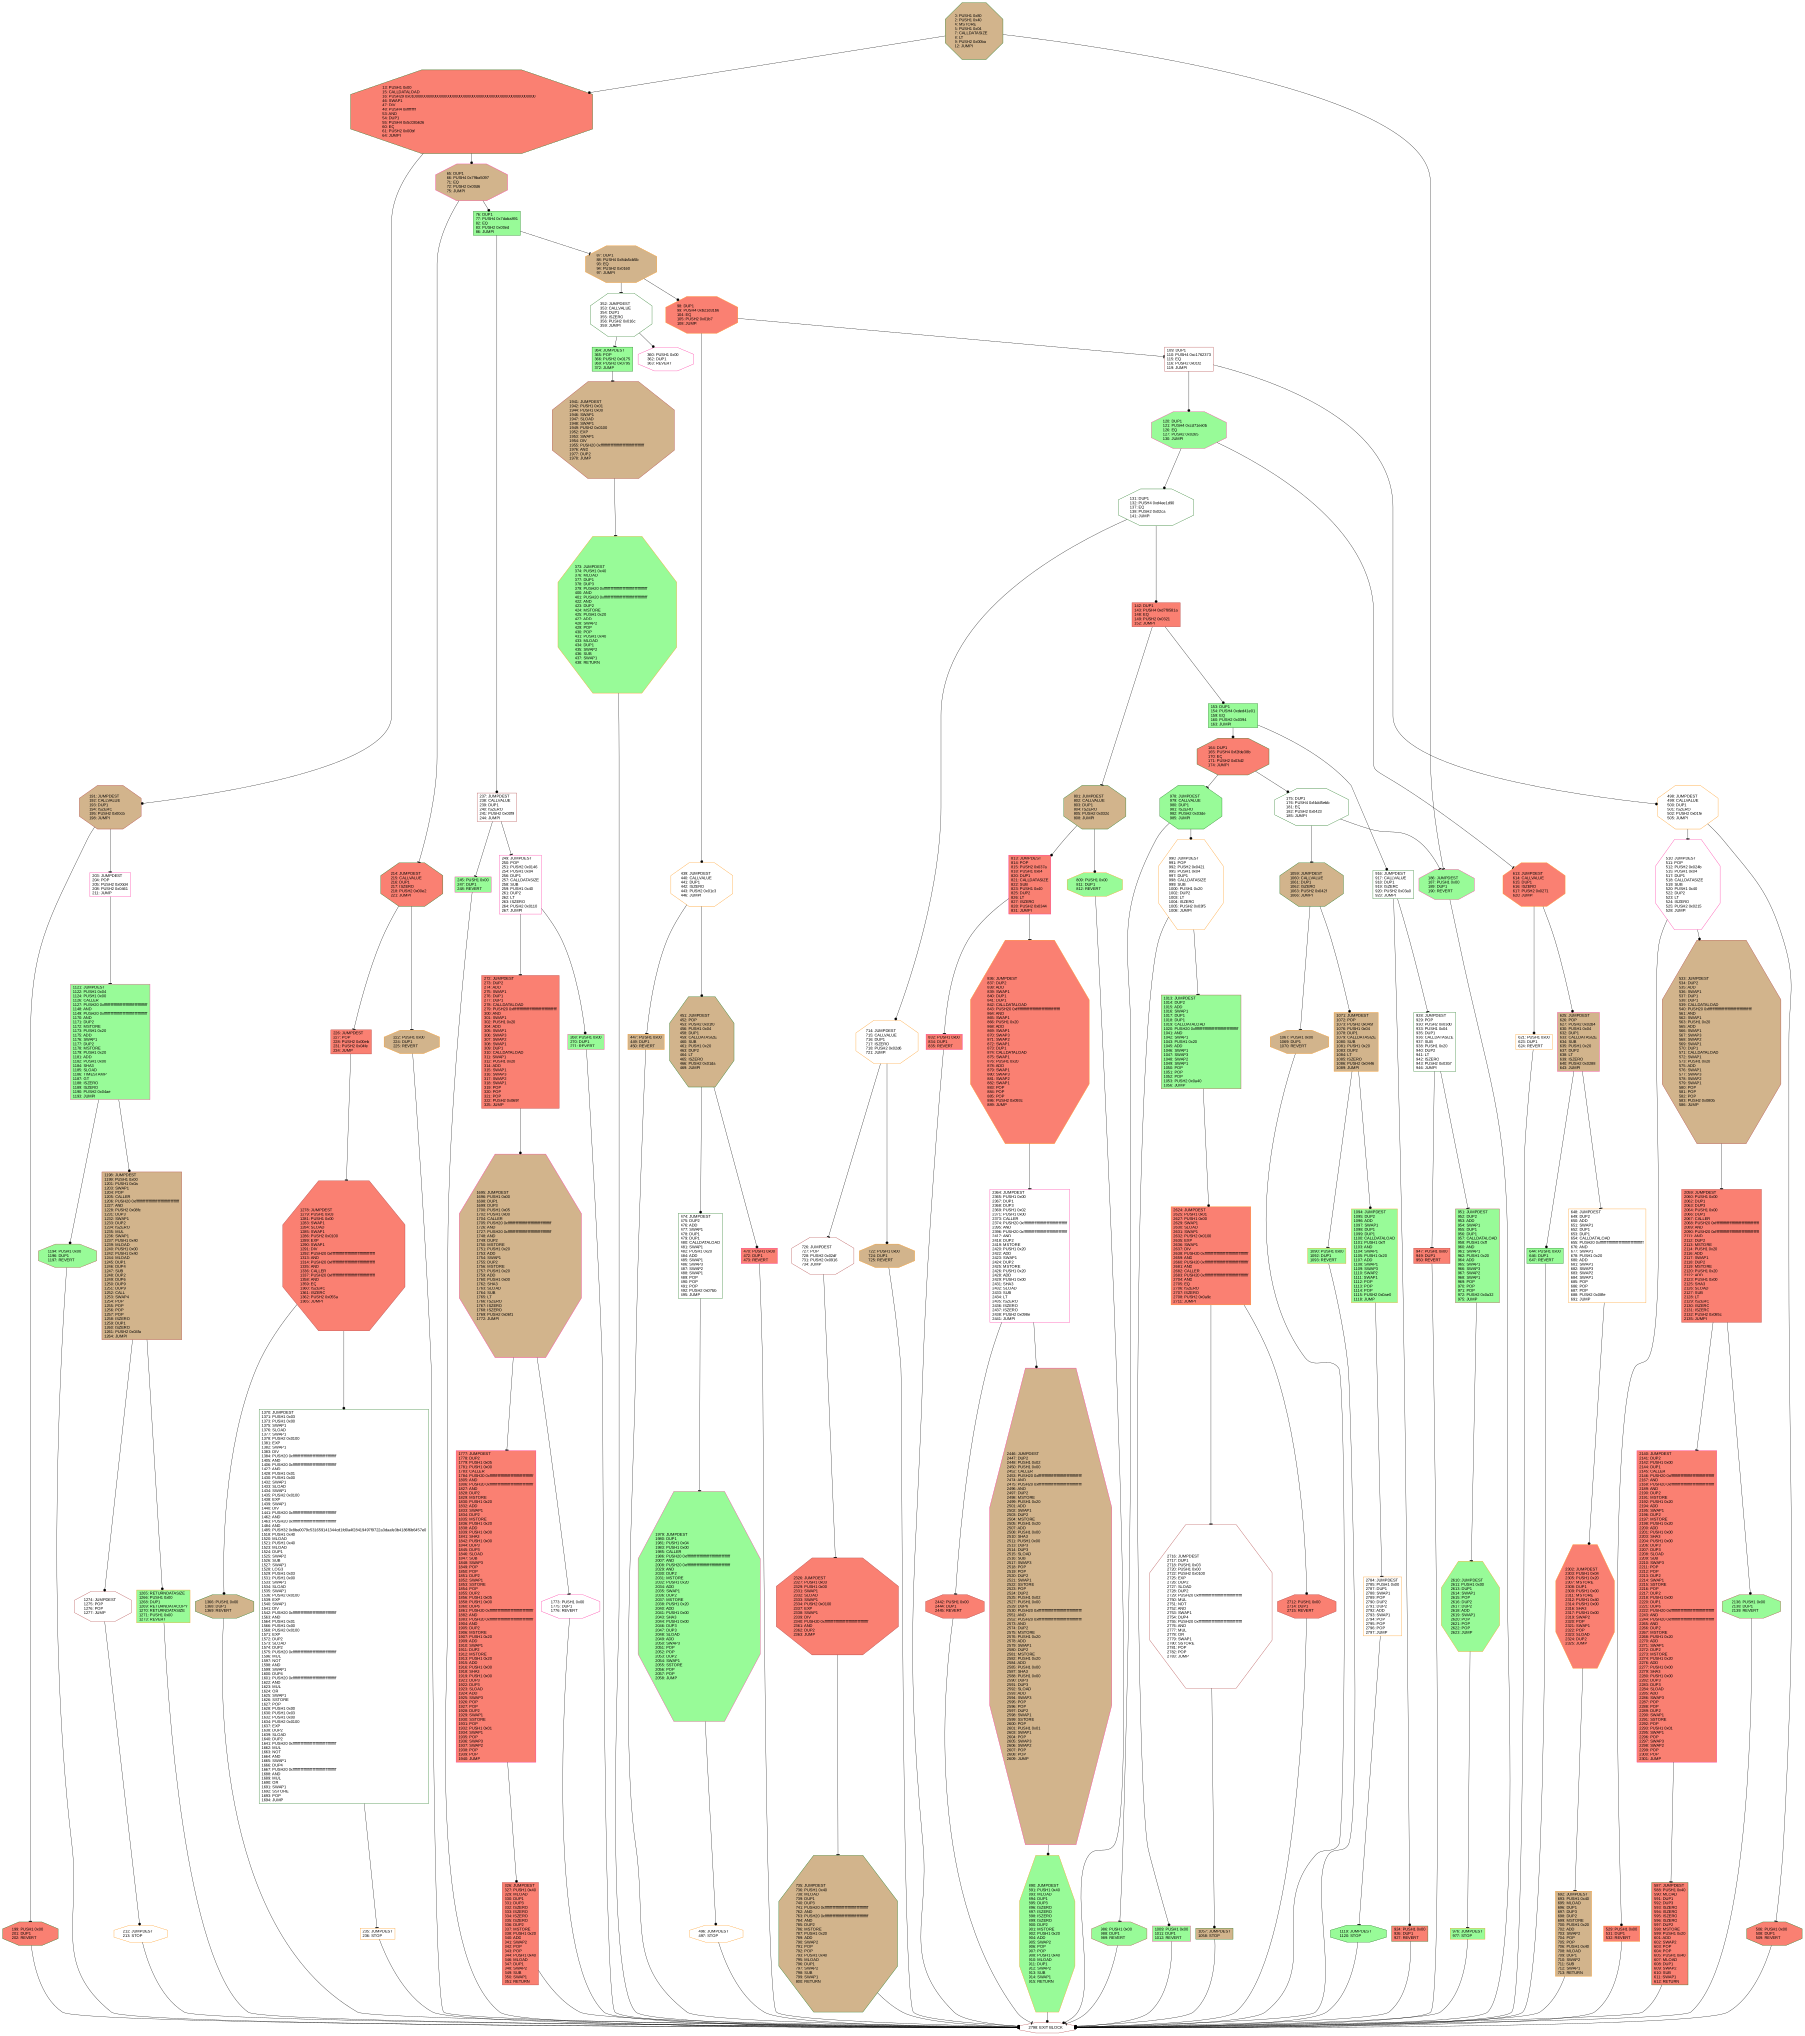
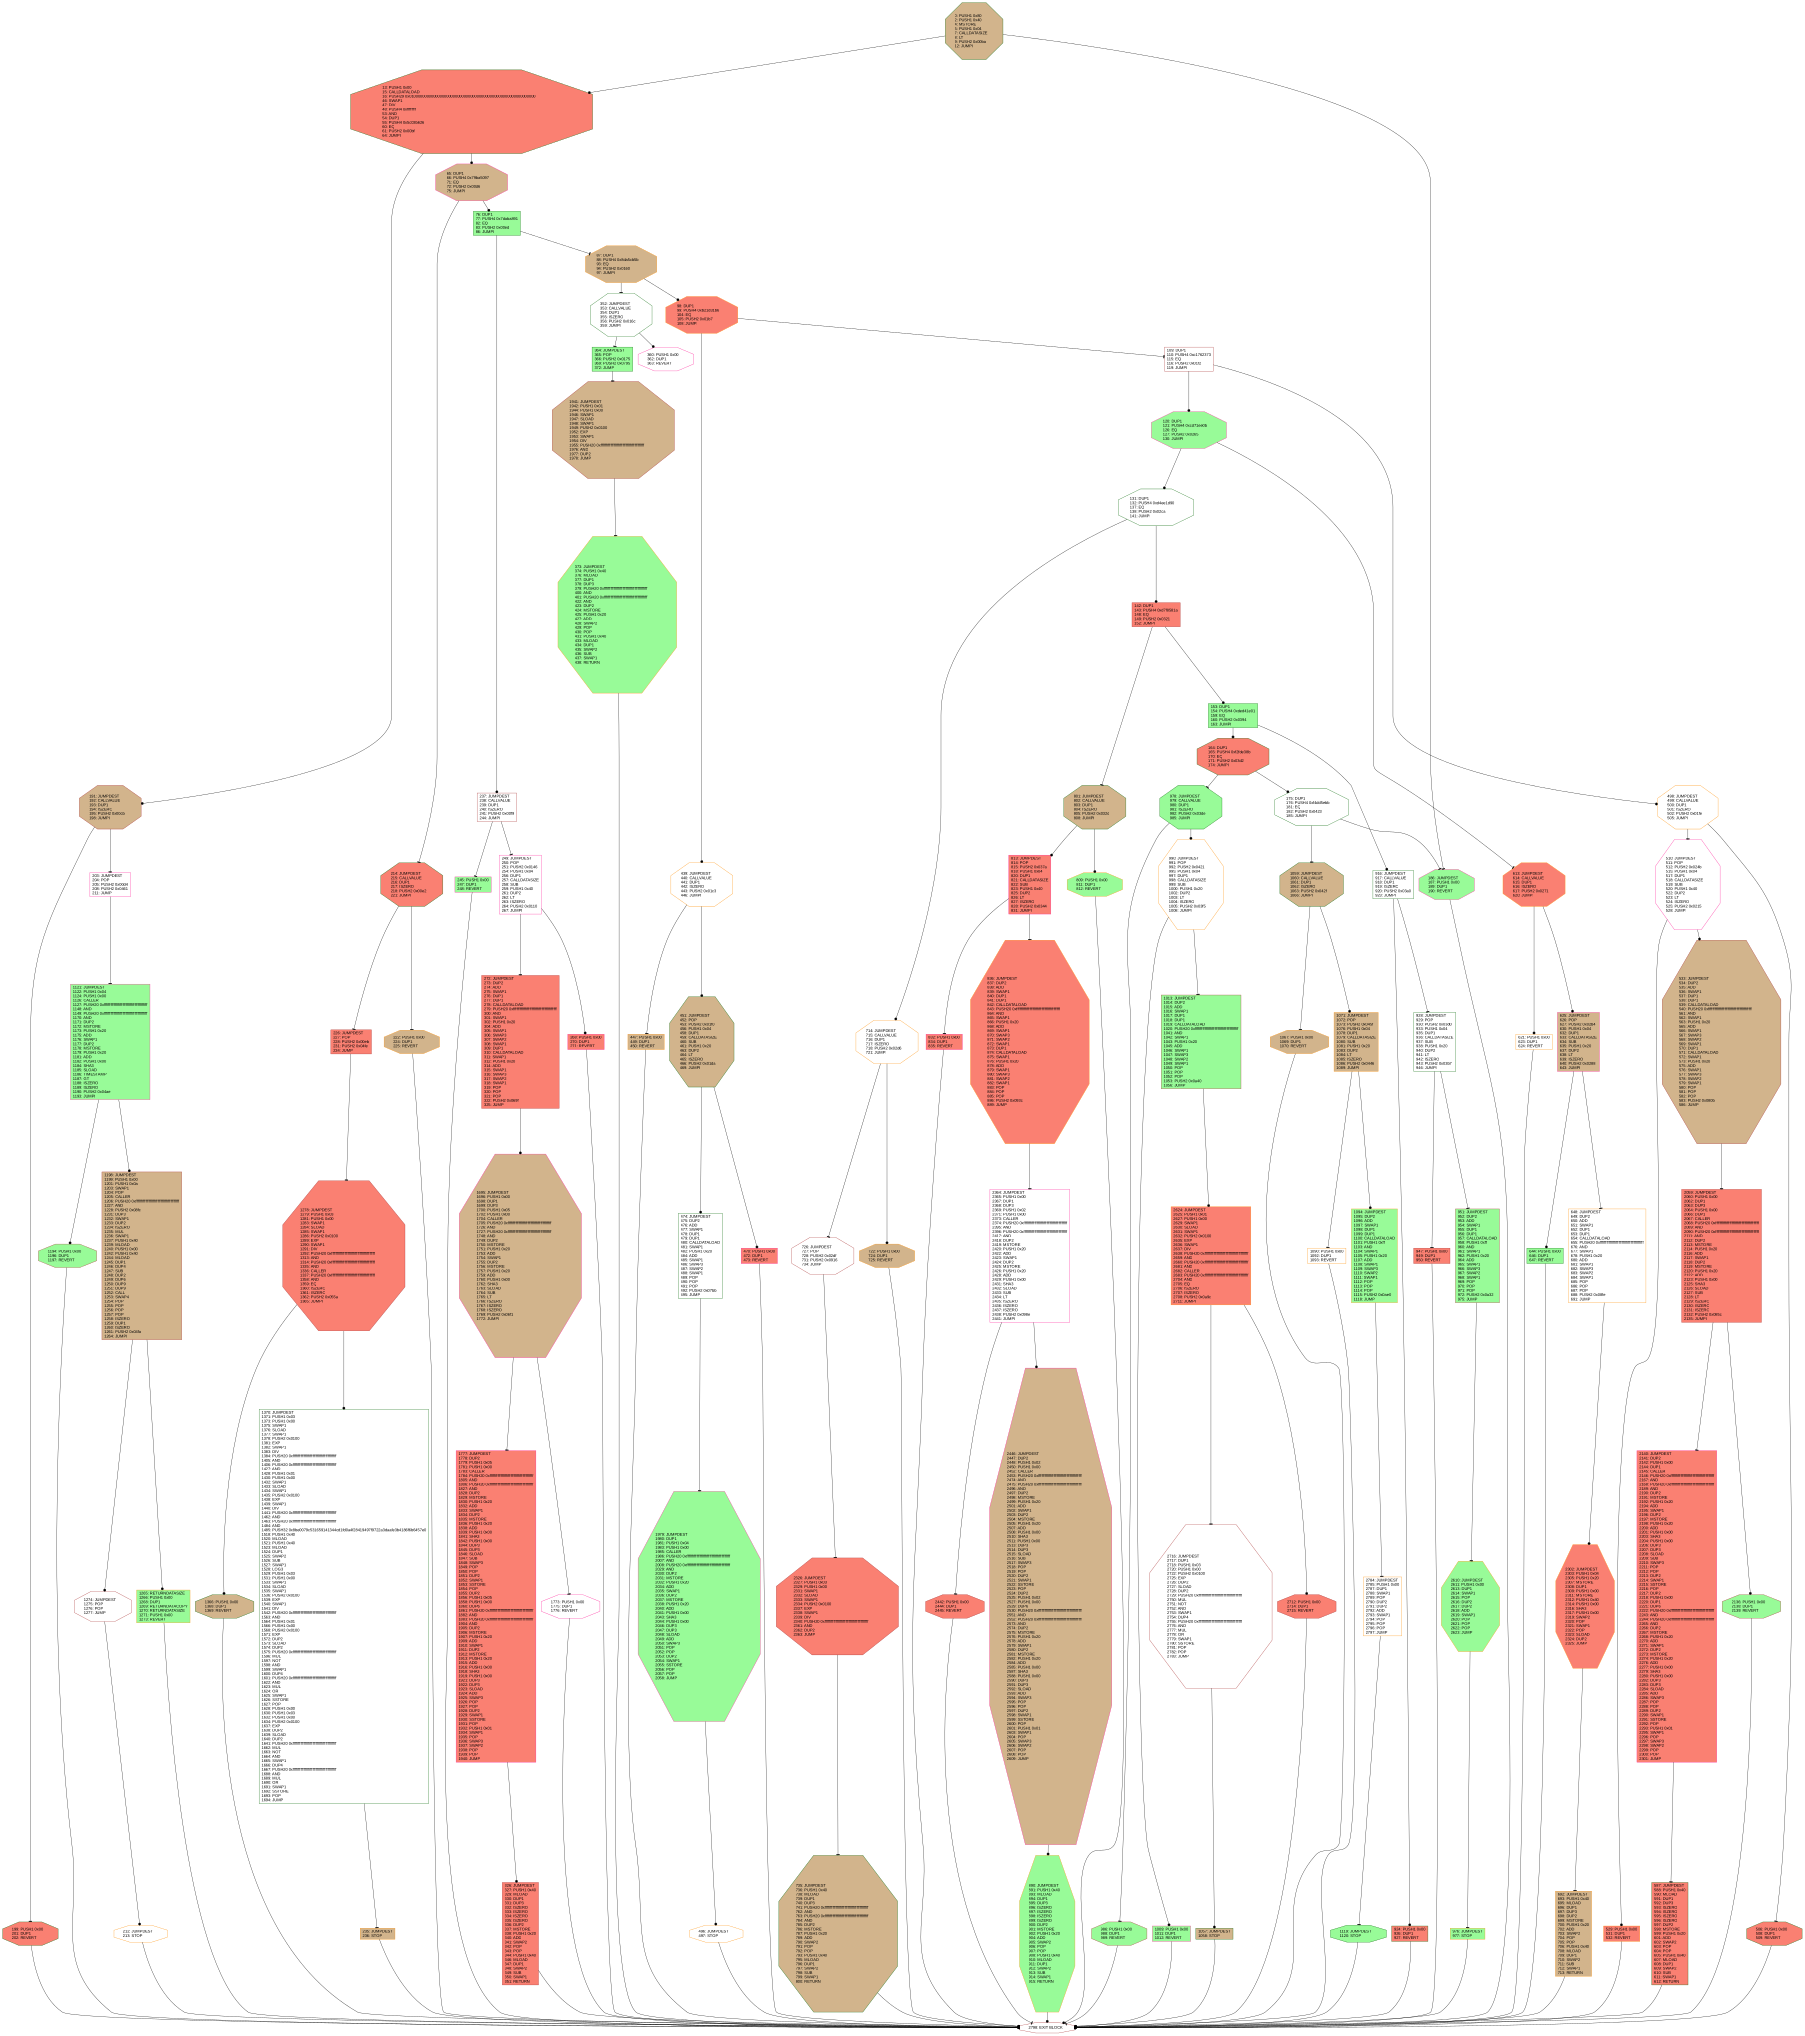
node "268: PUSH1 0x00 270: DUP1 271: REVERT": fillcolor palegreen -> salmon
node "1090: PUSH1 0x00 1092: DUP1 1093: REVERT": fillcolor palegreen -> white
node "235: JUMPDEST 236: STOP": fillcolor white -> tan
